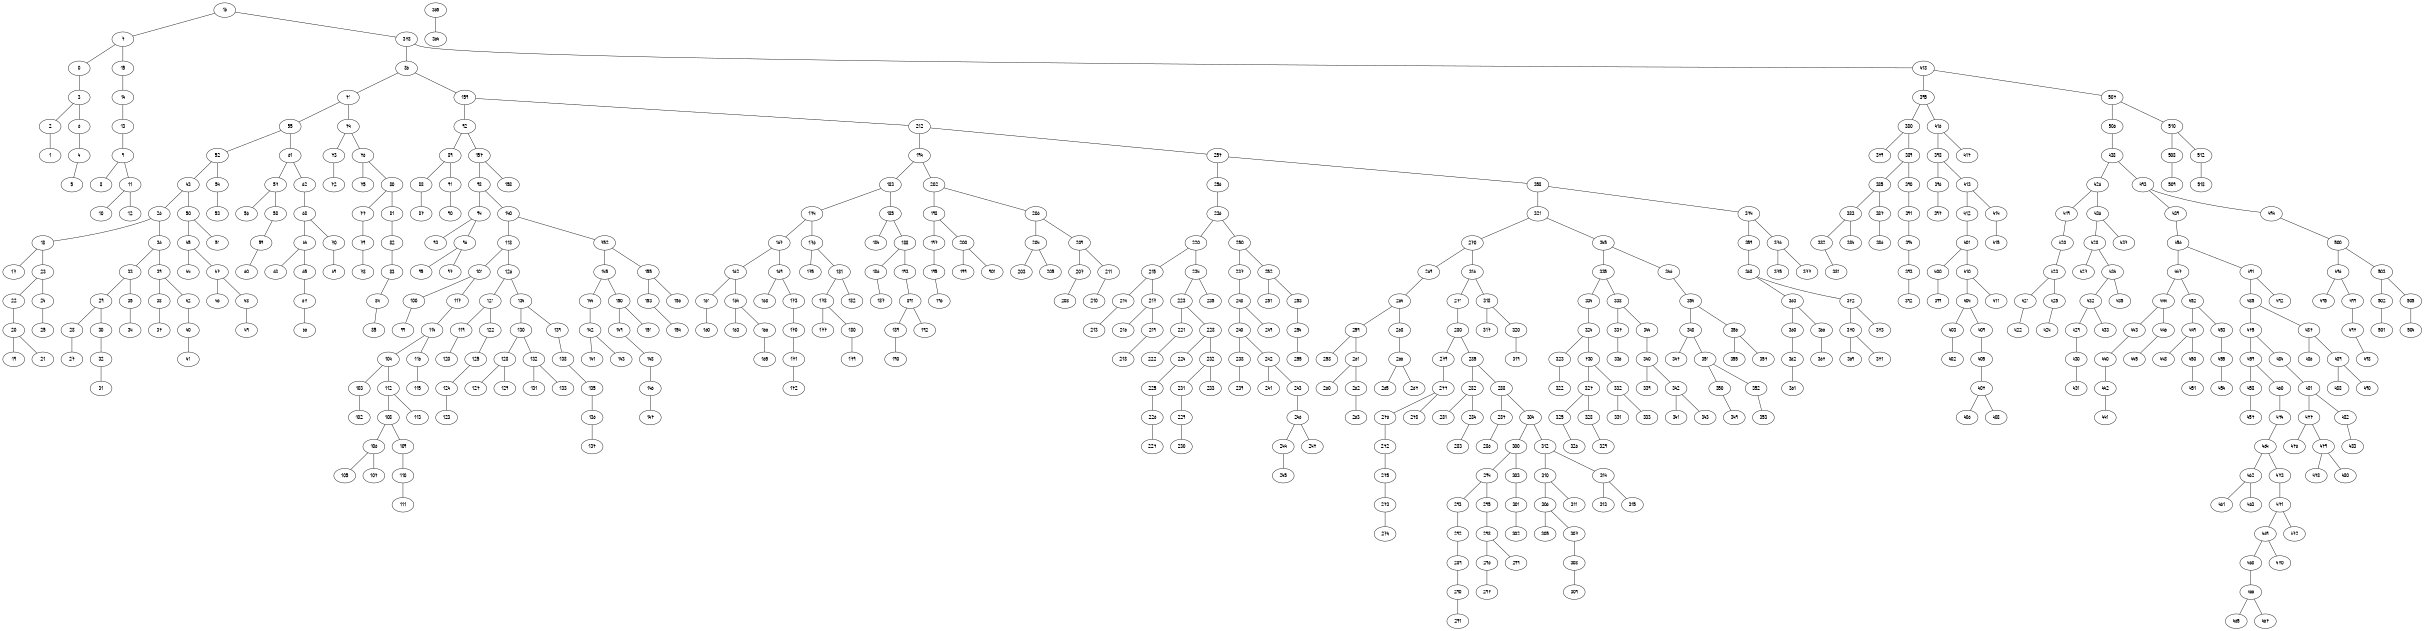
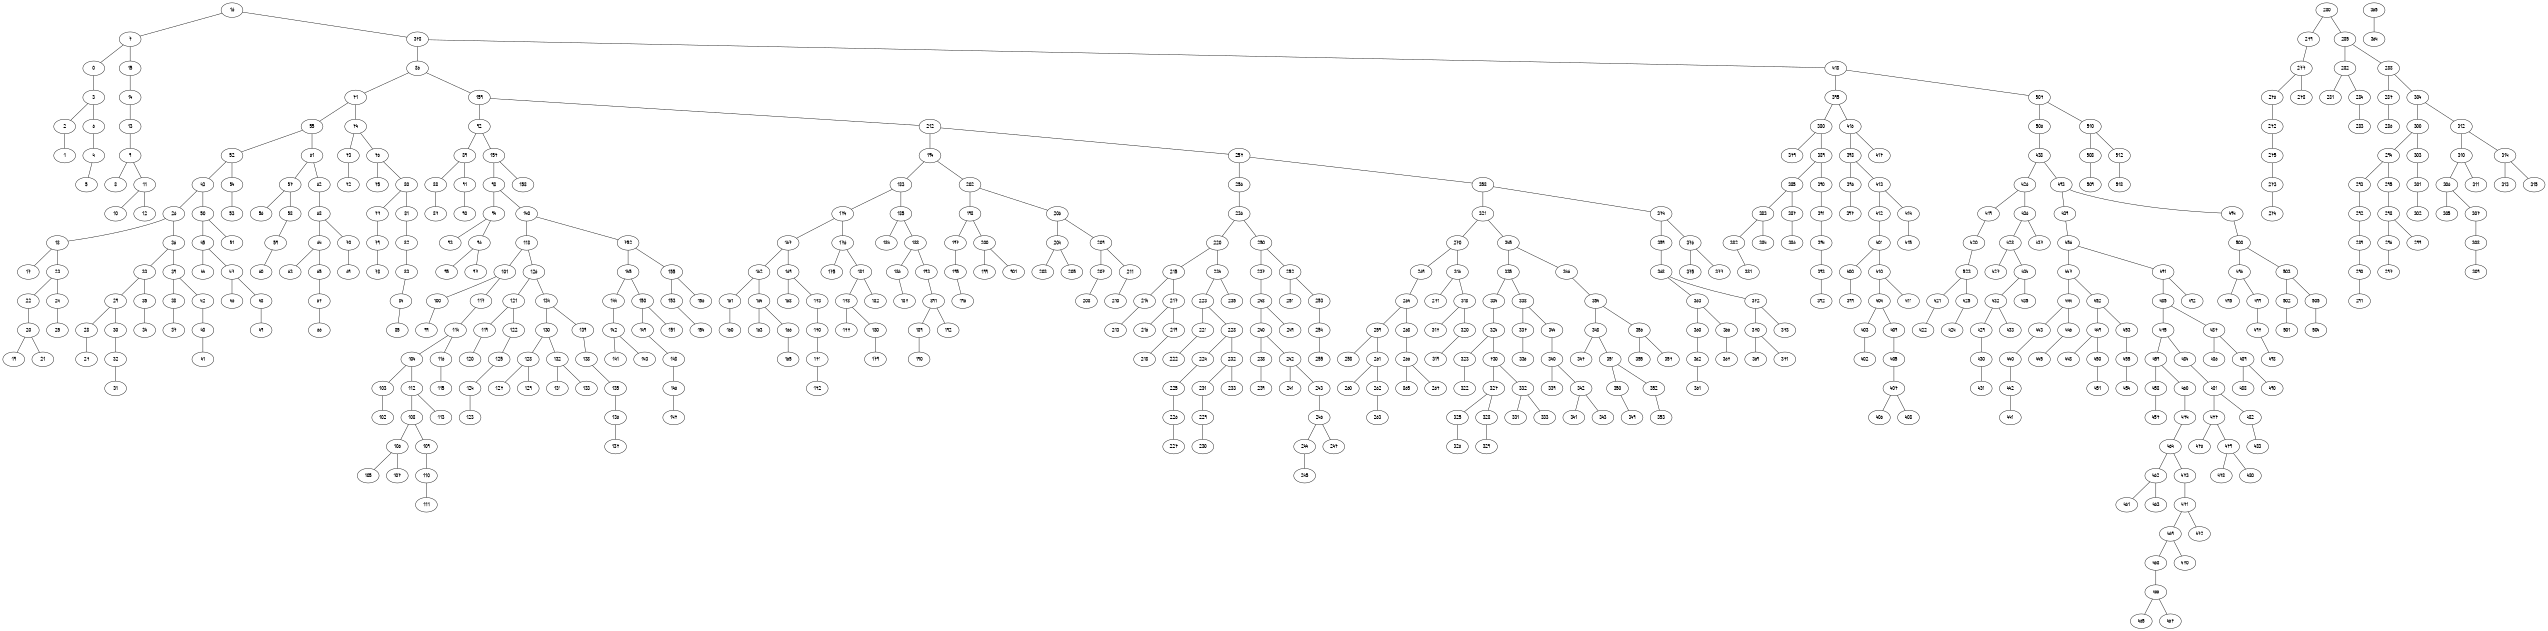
node "423": label "423" -> "523"
edge "271" -- "280": removed
node "265": label "265" -> "865"
